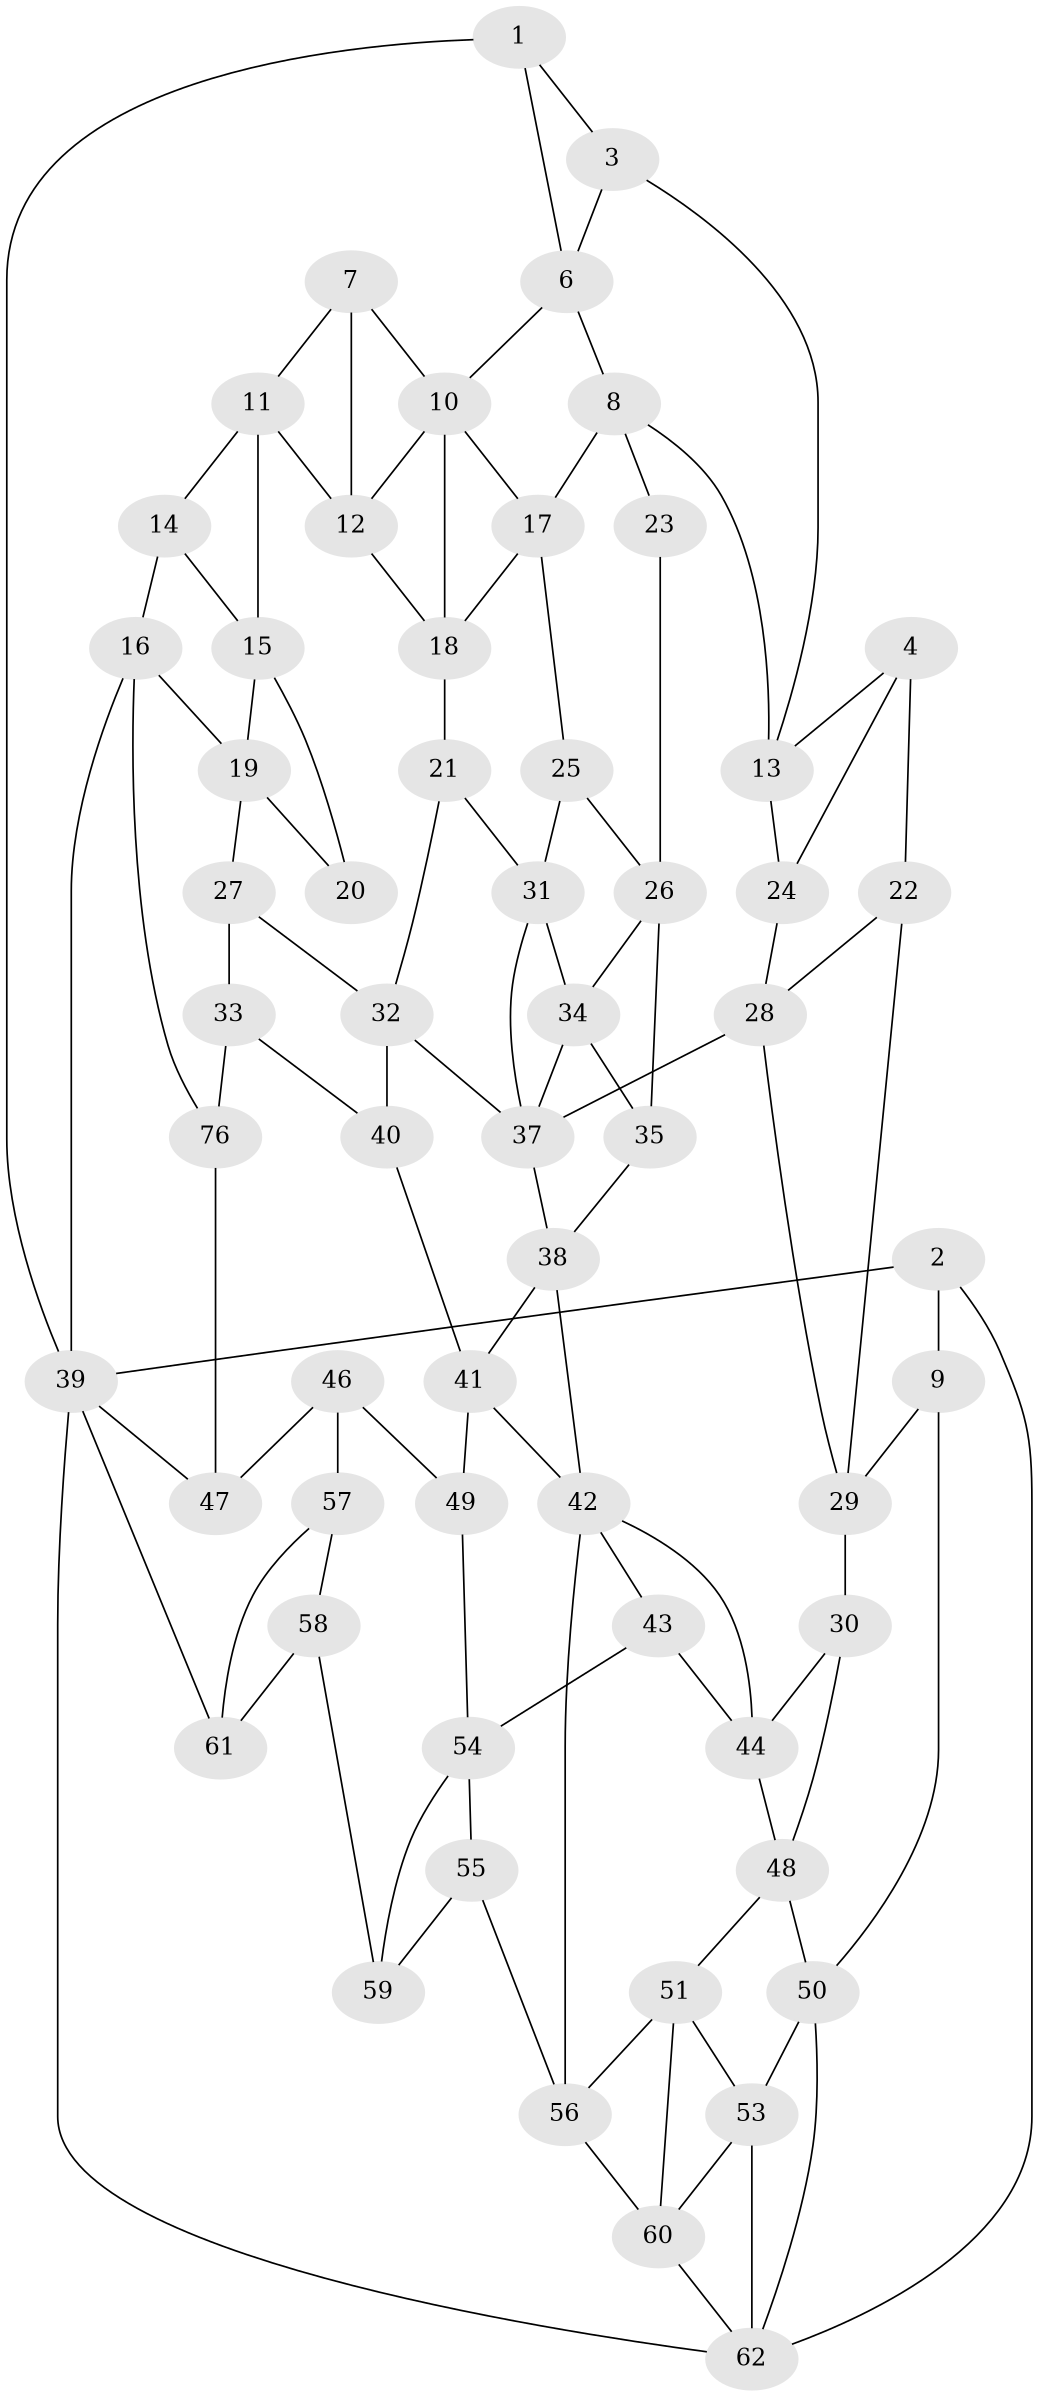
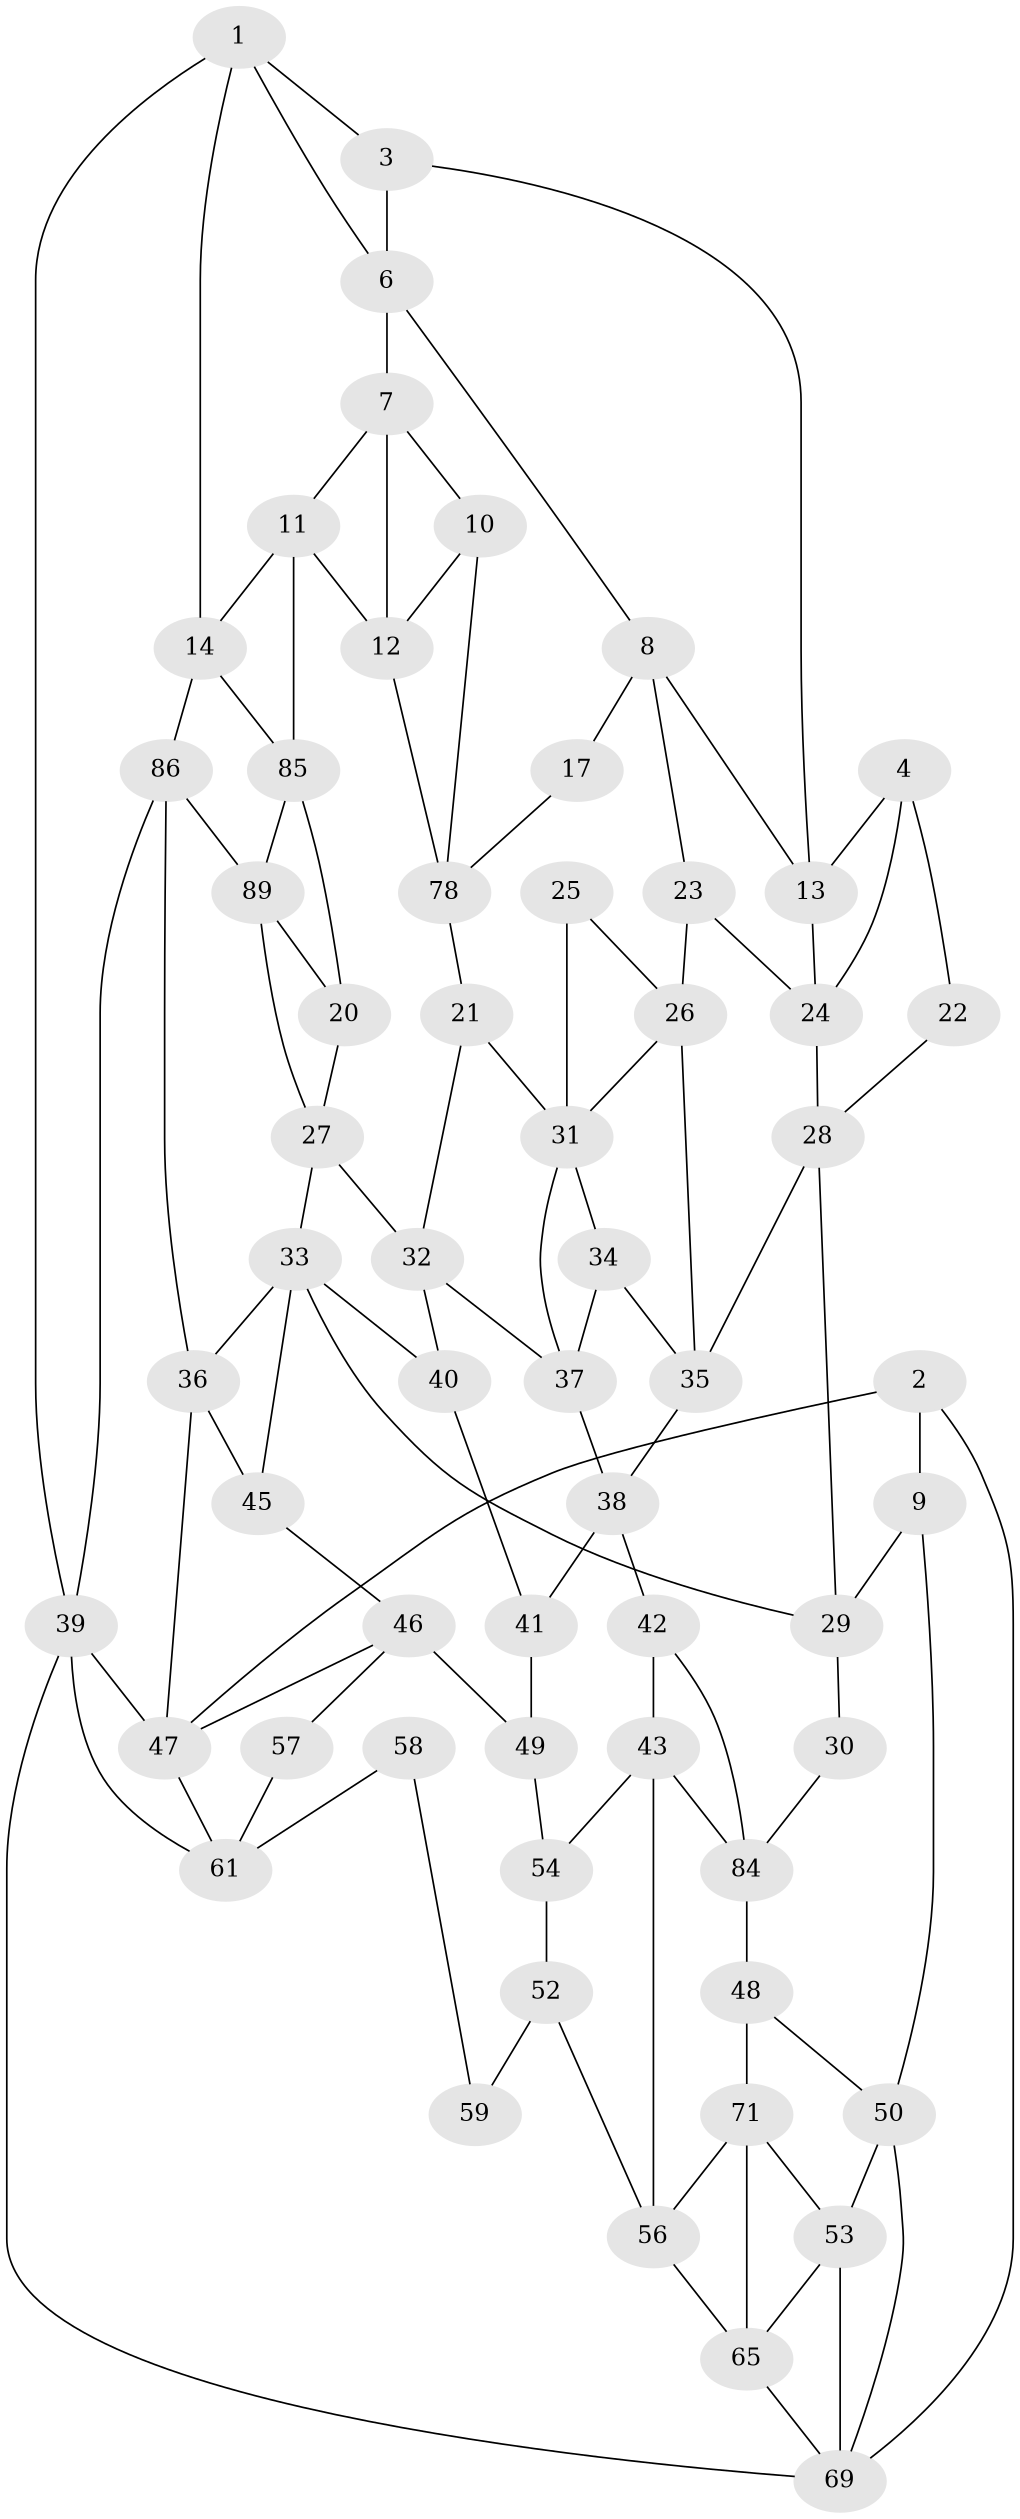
edge "1" -- "14": added
edge "6" -- "10": now "6" -- "7"
edge "10" -- "17": removed
node "16": label "16" -> "86"
node "15": label "15" -> "85"
node "18": label "18" -> "78"
edge "17" -- "25": removed
node "19": label "19" -> "89"
edge "26" -- "34": now "26" -- "31"
edge "23" -- "24": added
edge "20" -- "27": added
edge "28" -- "37": now "28" -- "35"
node "76": label "76" -> "36"
edge "22" -- "29": now "33" -- "29"
edge "2" -- "39": now "2" -- "47"
edge "41" -- "42": removed
node "45": added
edge "57" -- "58": removed
node "44": label "44" -> "84"
edge "30" -- "48": removed
edge "47" -- "61": added
edge "42" -- "56": now "43" -- "56"
edge "54" -- "59": removed
node "55": label "55" -> "52"
node "51": label "51" -> "71"
node "60": label "60" -> "65"
node "62": label "62" -> "69"
